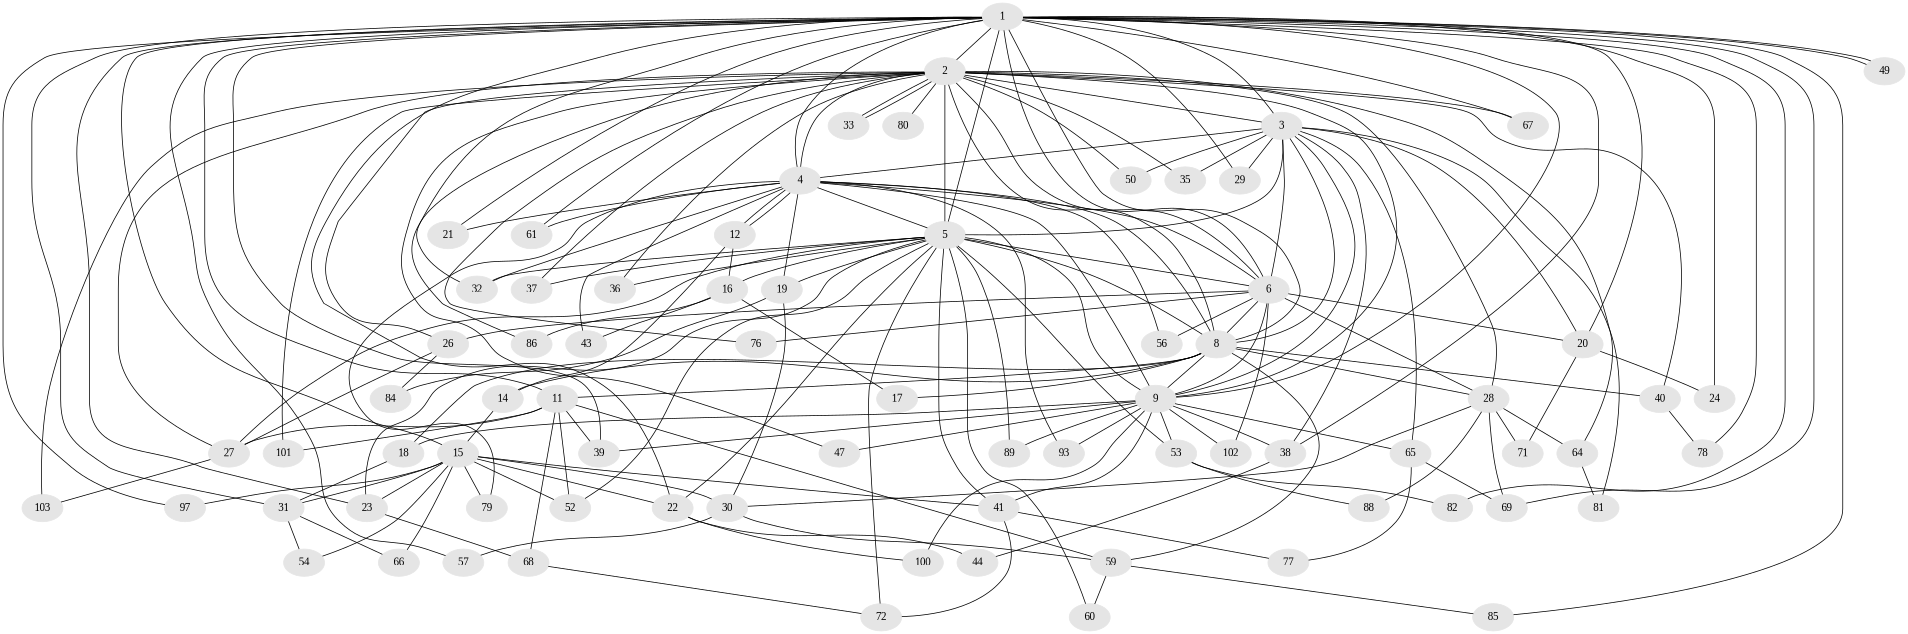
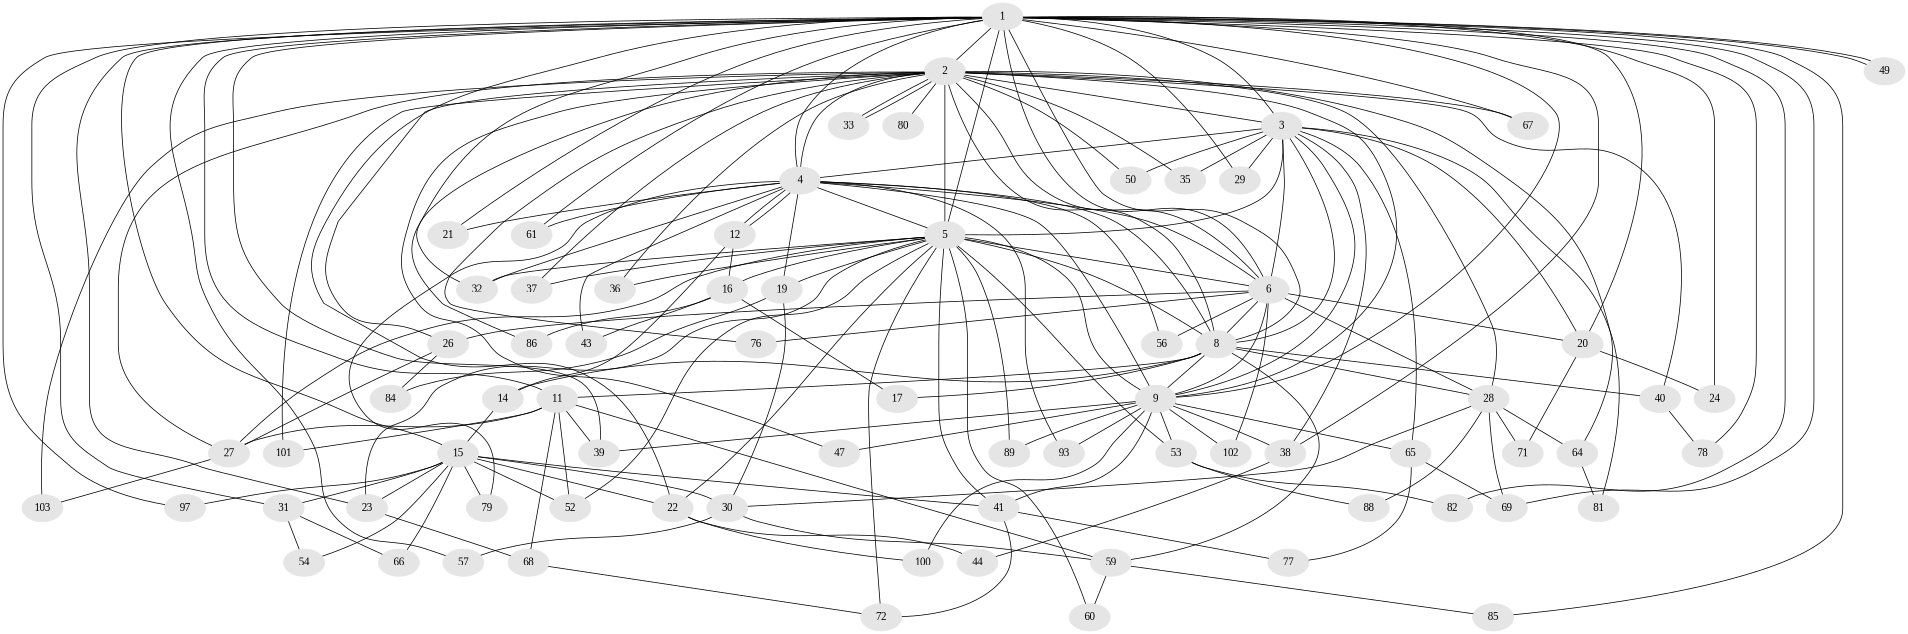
node "18": removed
